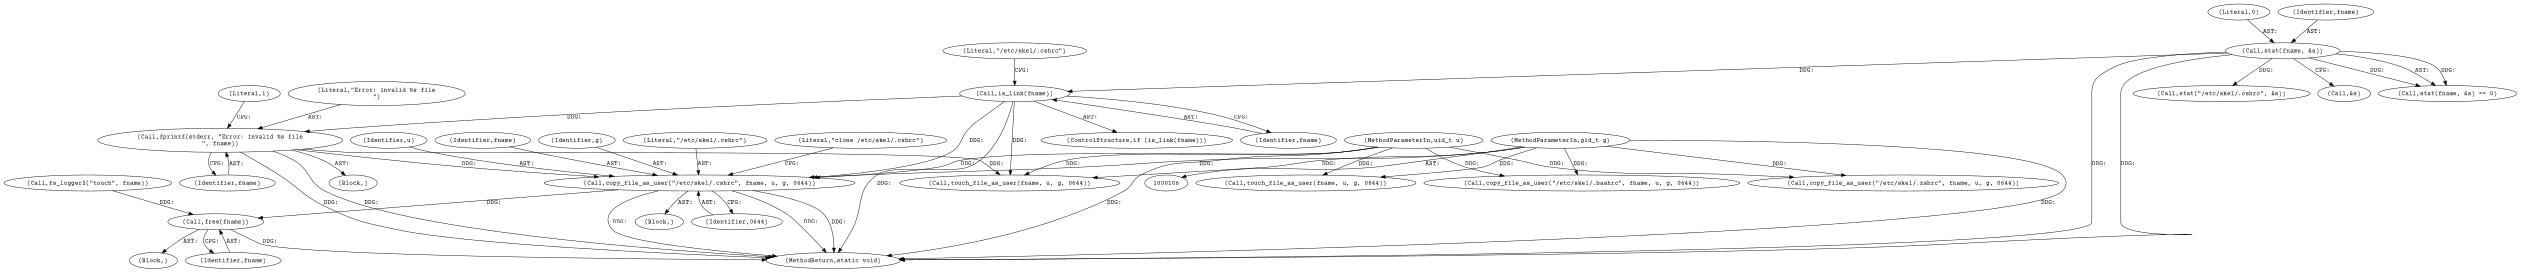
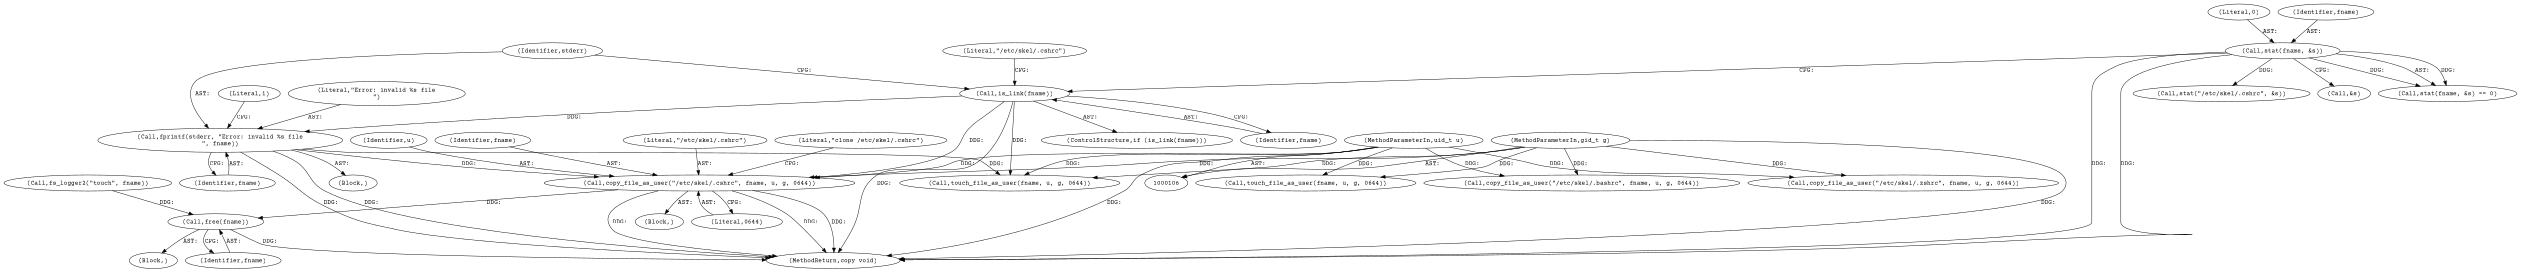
node "(Identifier,stderr)": added
edge "(Call,stat(fname, &s))" -> "(Call,is_link(fname))": label "DDG: " -> "CFG: "
node "(Identifier,g)": removed
edge "(MethodParameterIn,uid_t u)" -> "1000106": added, label "AST:"
node "(Identifier,0644)": label "(Identifier,0644)" -> "(Literal,0644)"
node "(MethodReturn,static void)": label "(MethodReturn,static void)" -> "(MethodReturn,copy void)"
